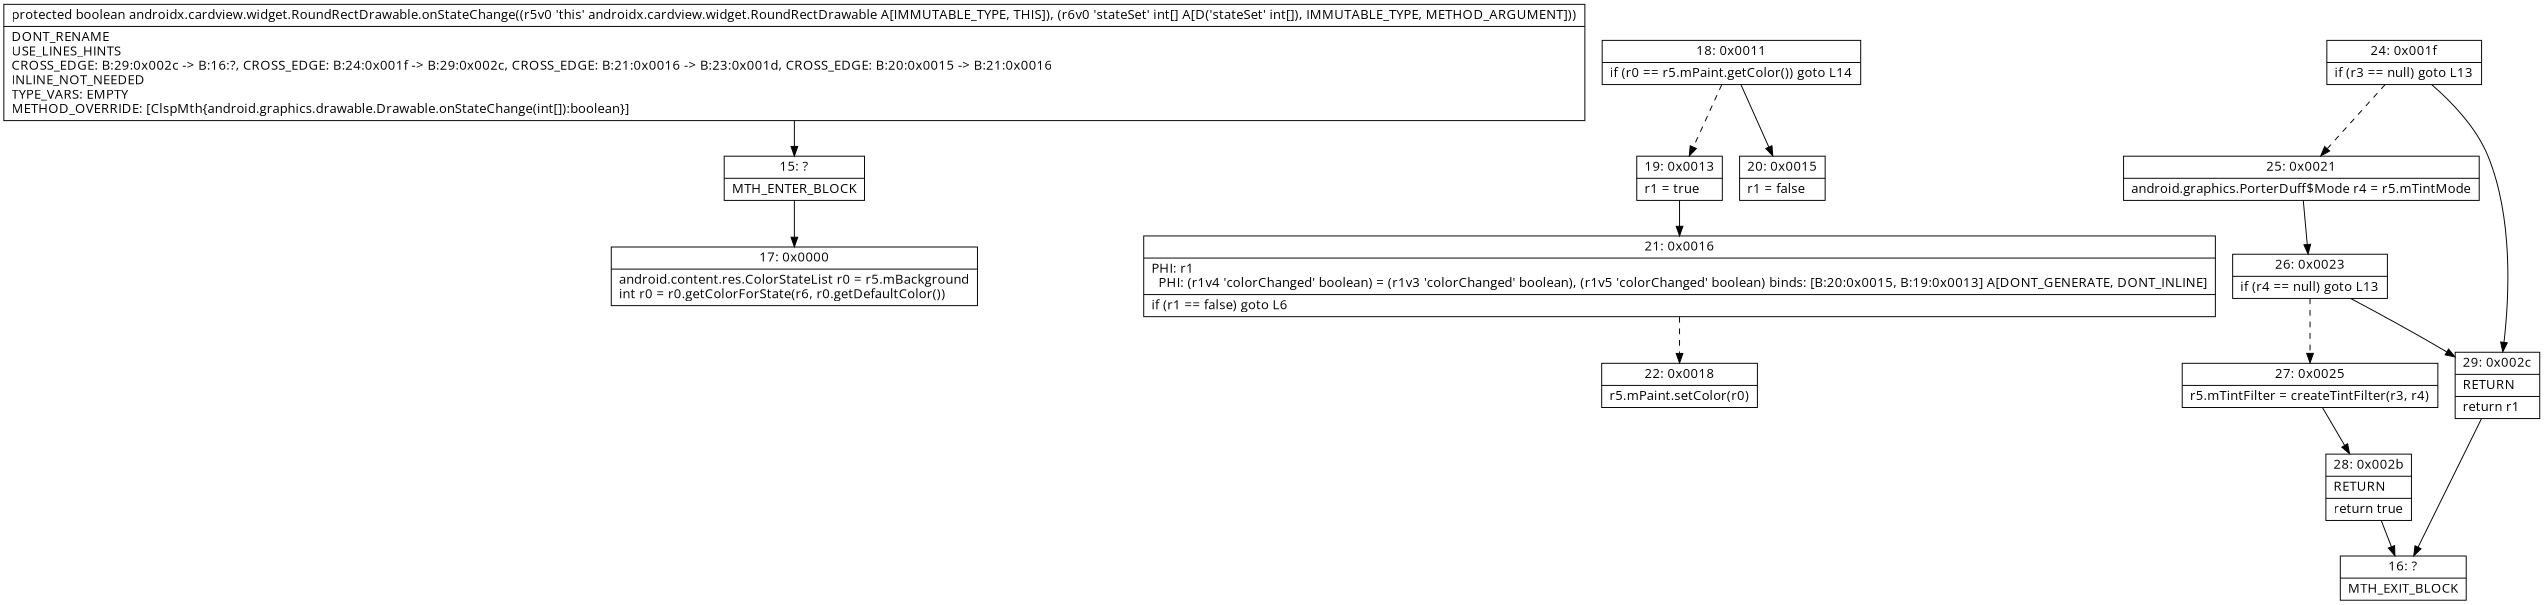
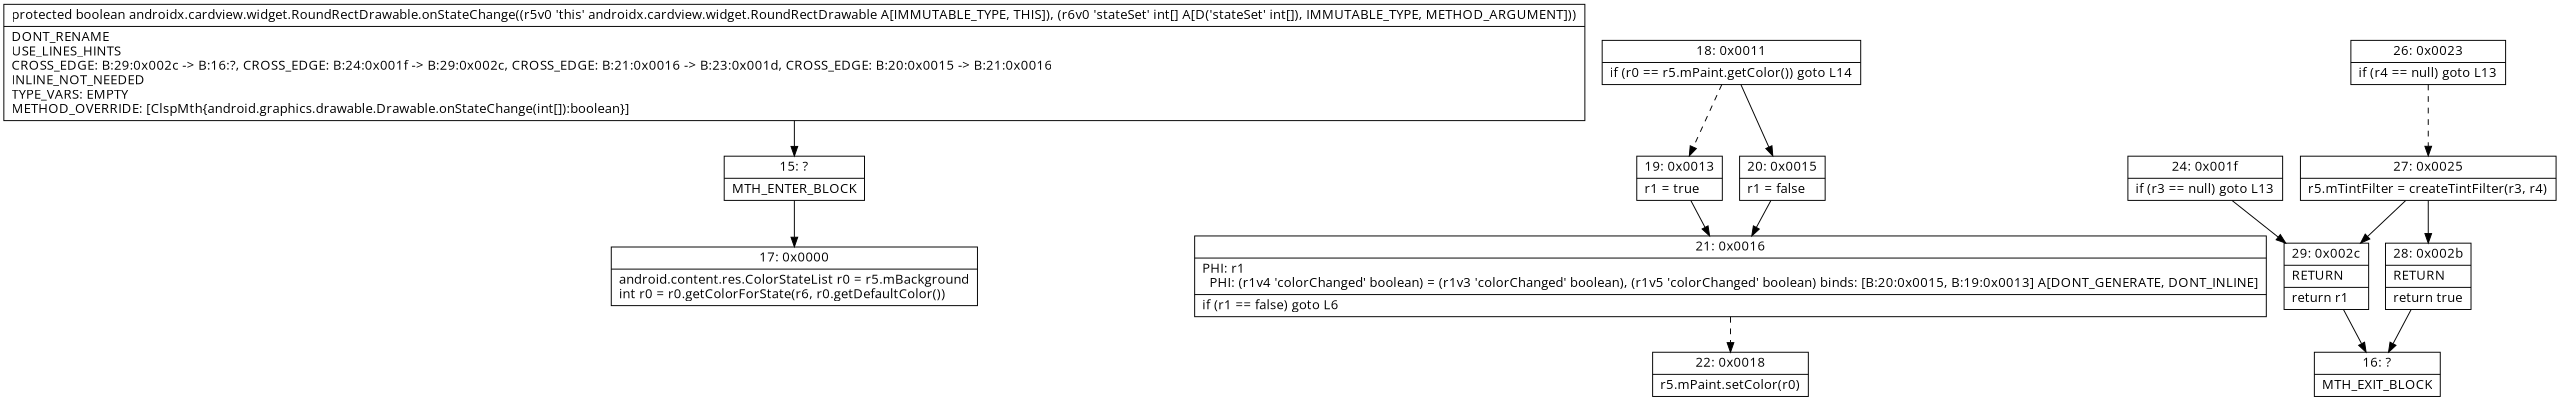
node "25: 0x0021": removed
edge "20: 0x0015" -> "21: 0x0016": added
edge "26: 0x0023" -> "29: 0x002c": now "27: 0x0025" -> "29: 0x002c"
